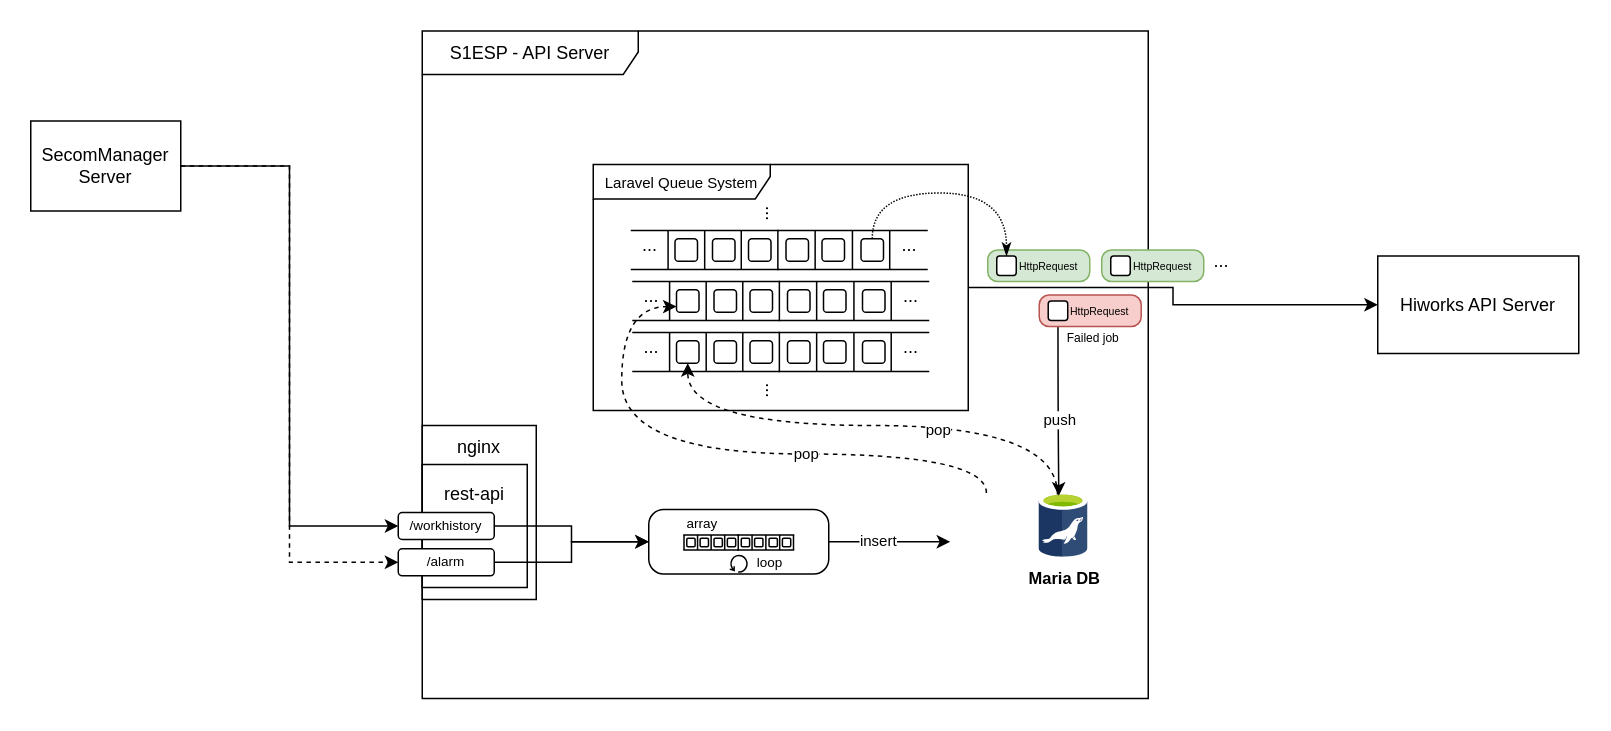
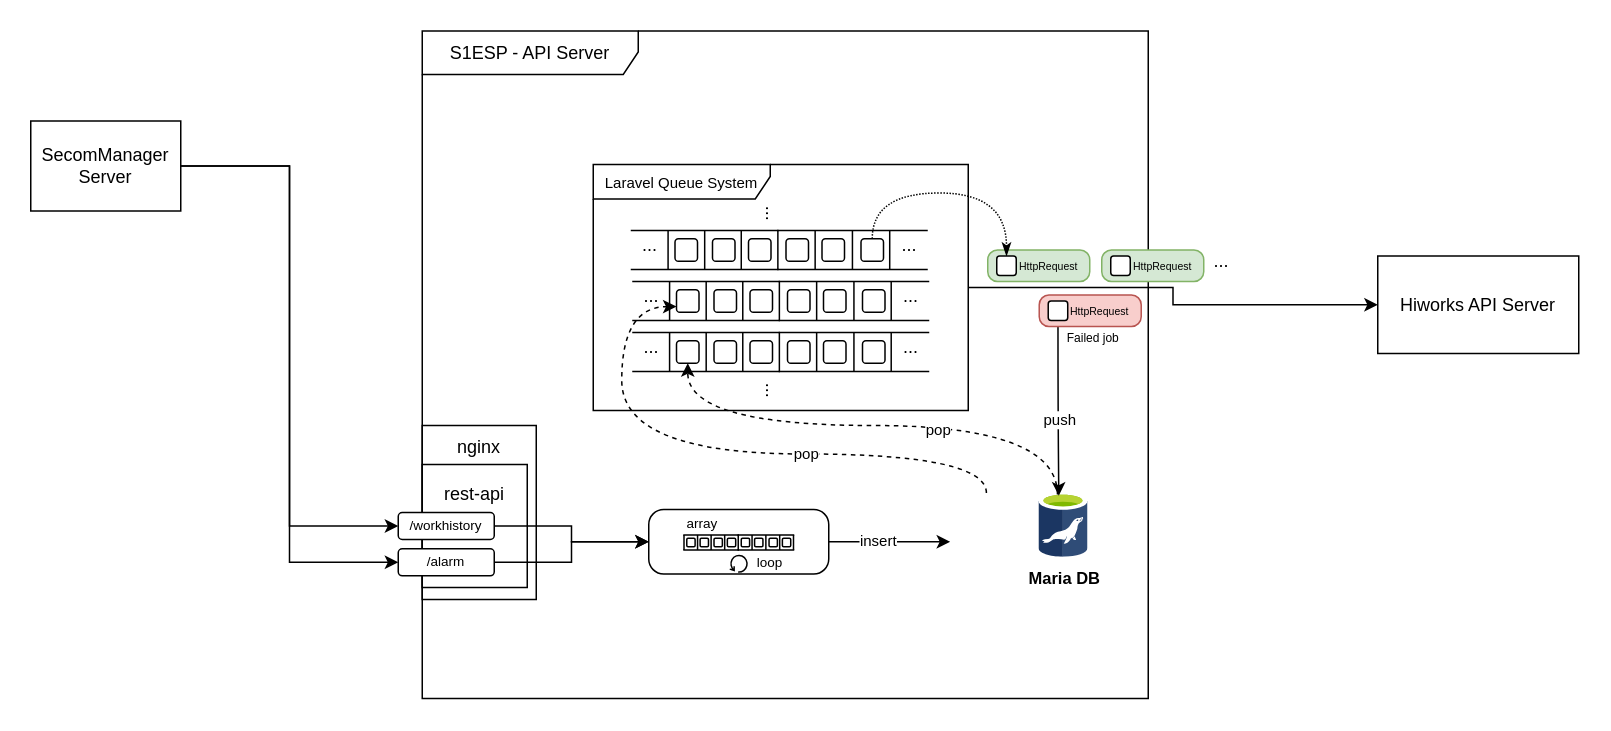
edge "SecomManager Server" -> "/alarm": style dashed -> solid
